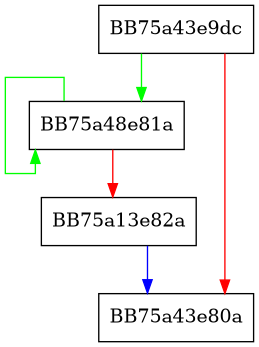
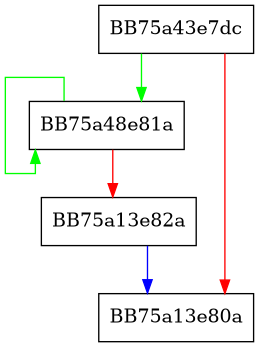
node "BB75a43e9dc": label "BB75a43e9dc" -> "BB75a43e7dc"
node "BB75a43e80a": label "BB75a43e80a" -> "BB75a13e80a"
